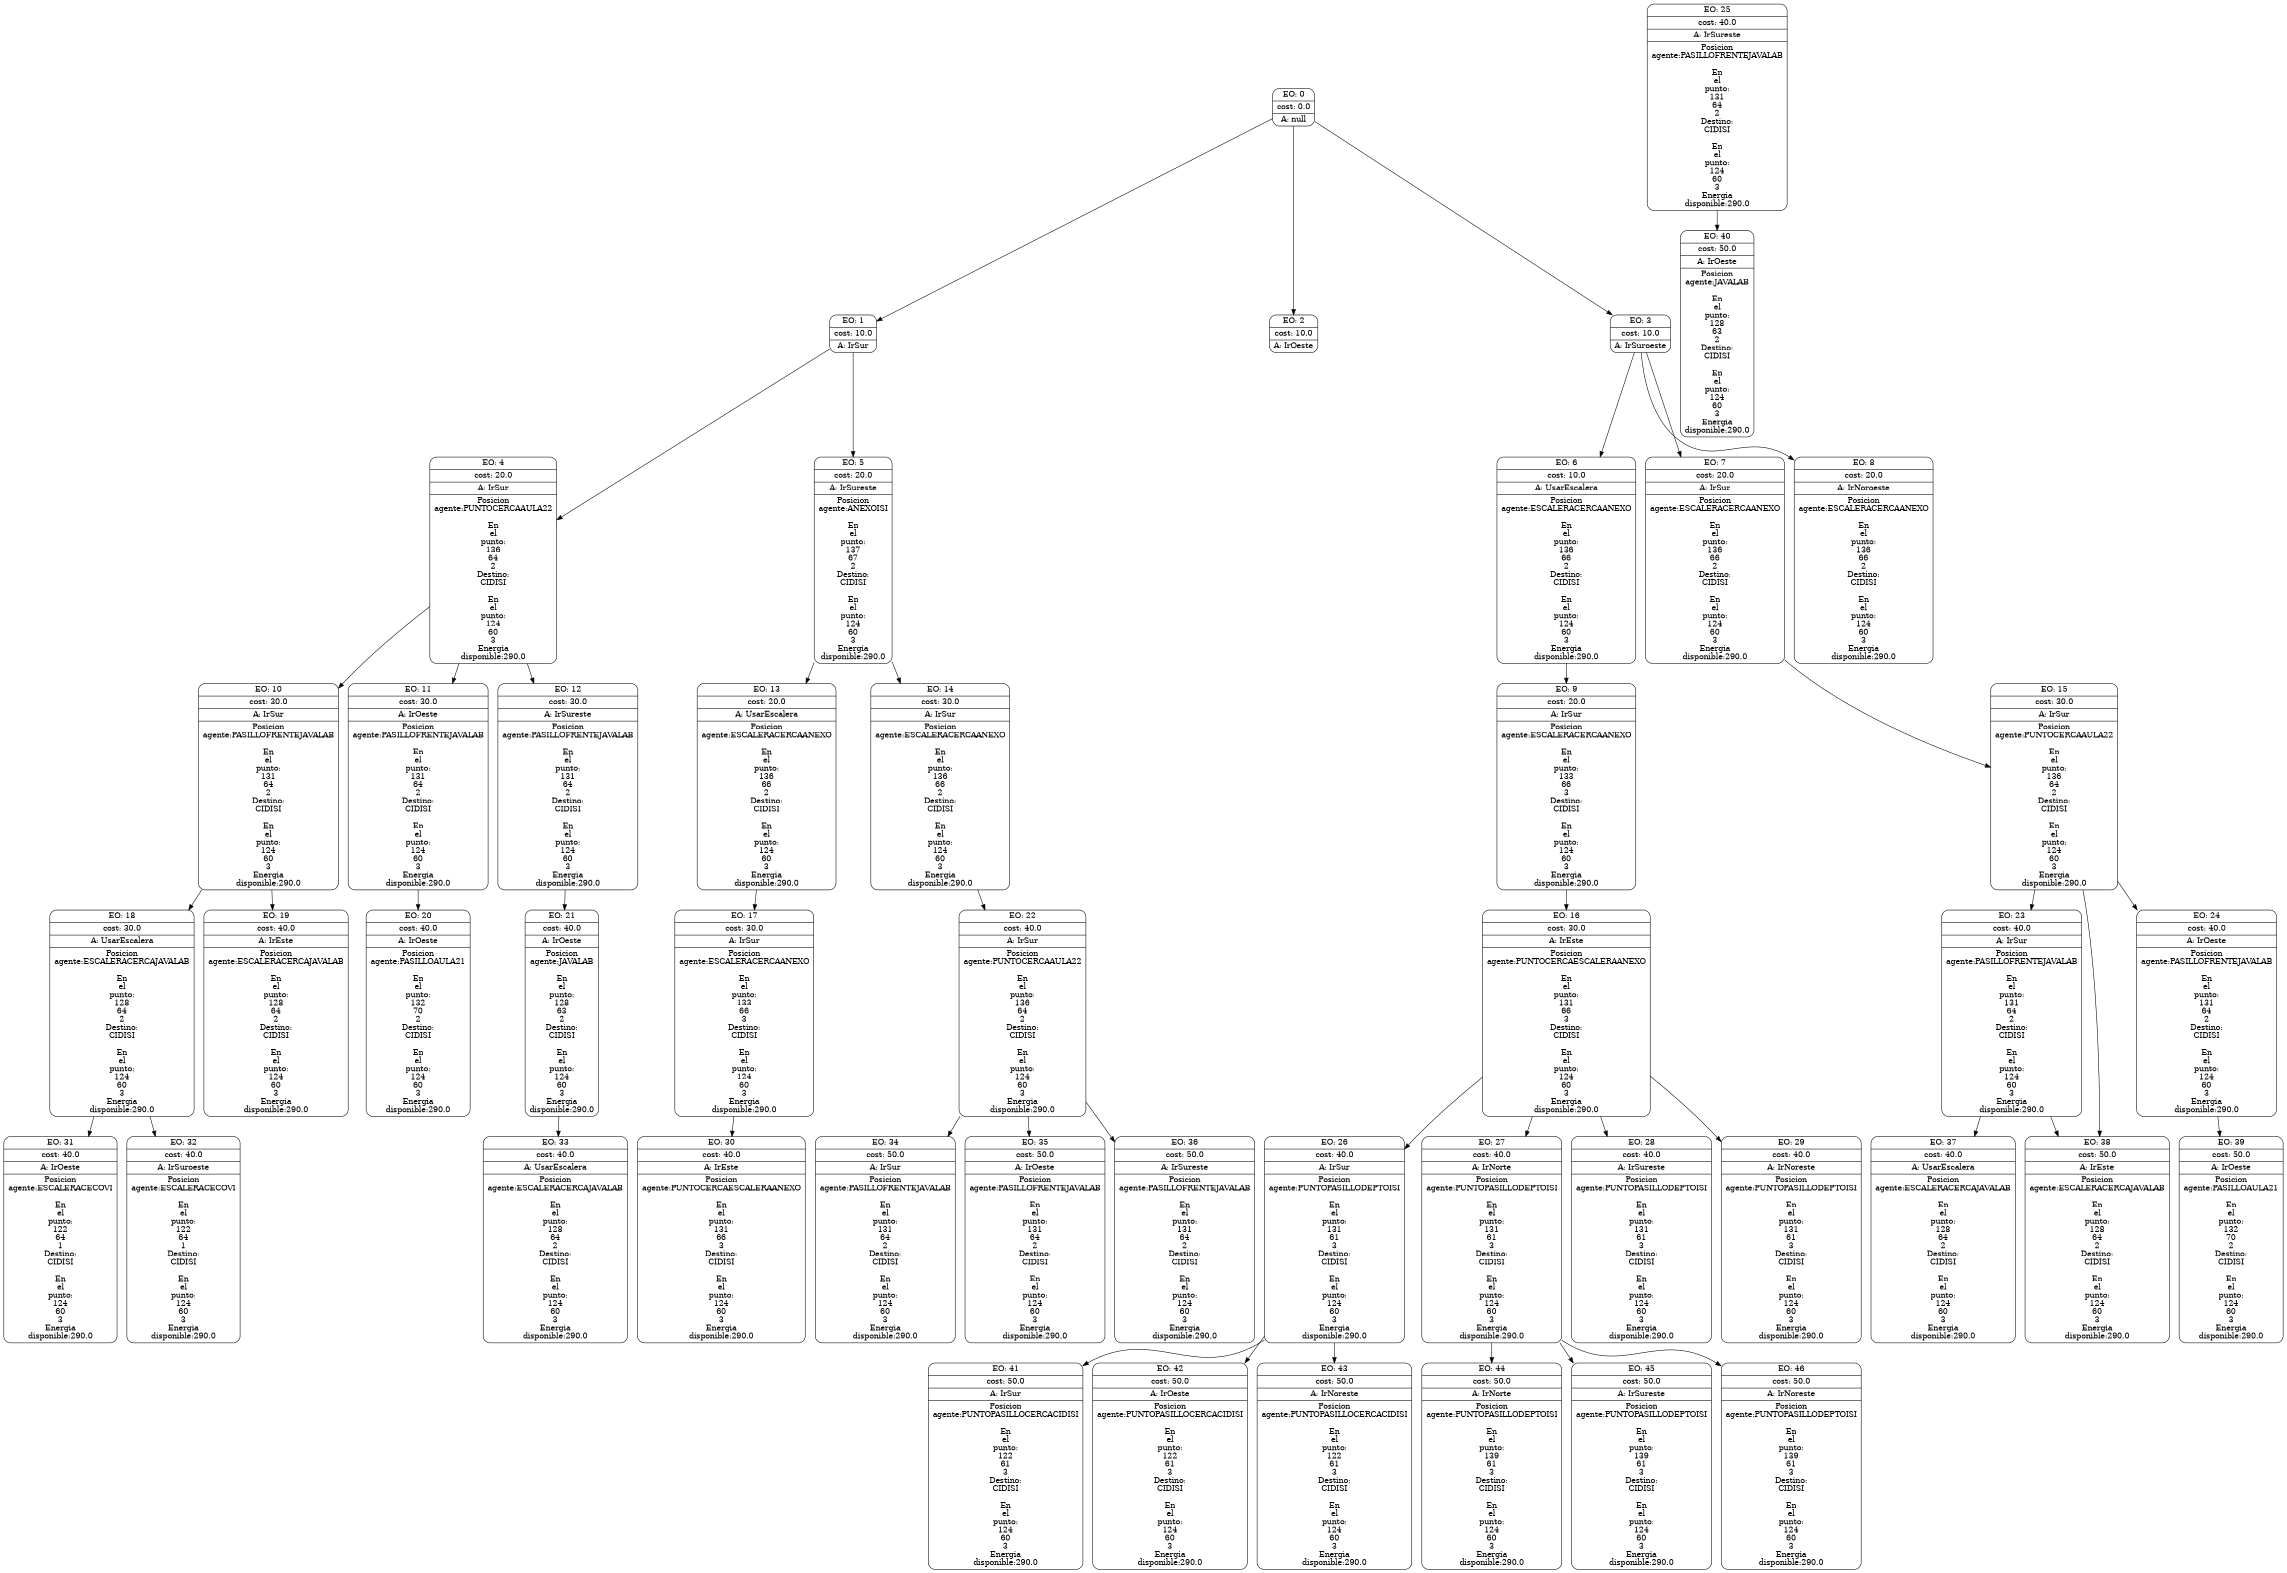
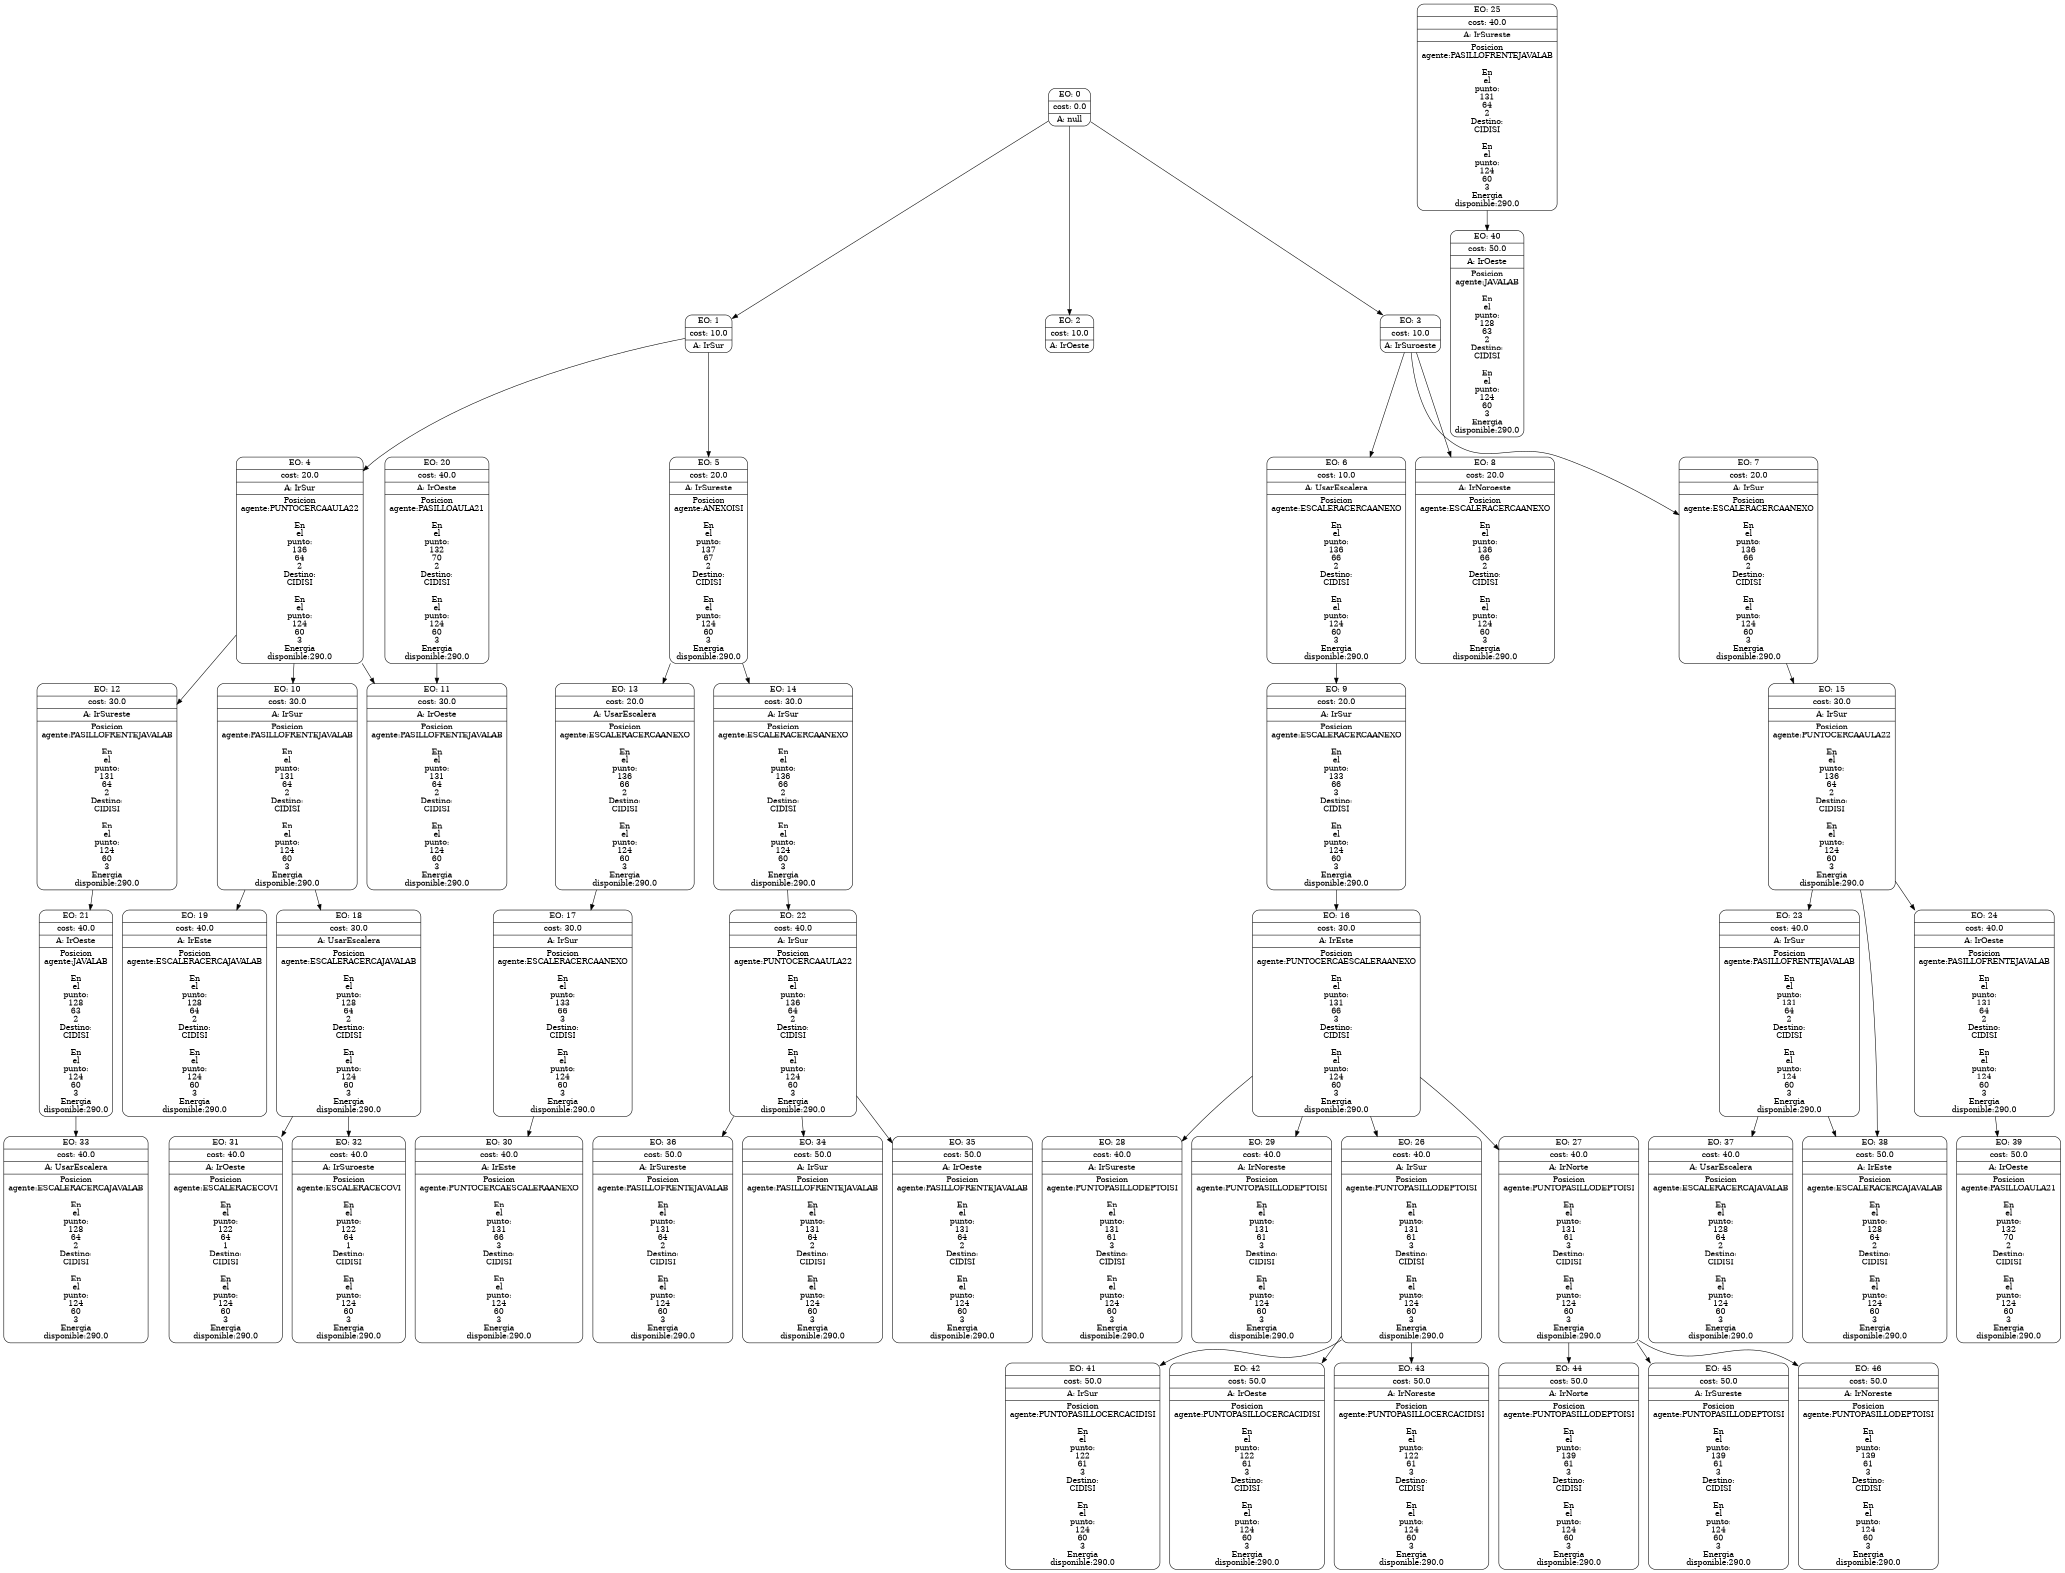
edge "EO: 11" -> "EO: 20": reversed
